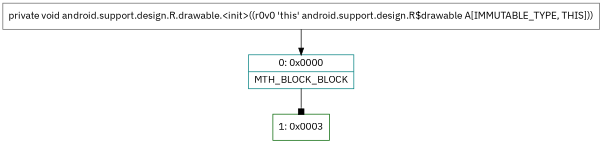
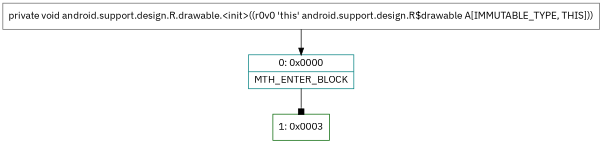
node "0: 0x0000": text "MTH_BLOCK_BLOCK" -> "MTH_ENTER_BLOCK"
